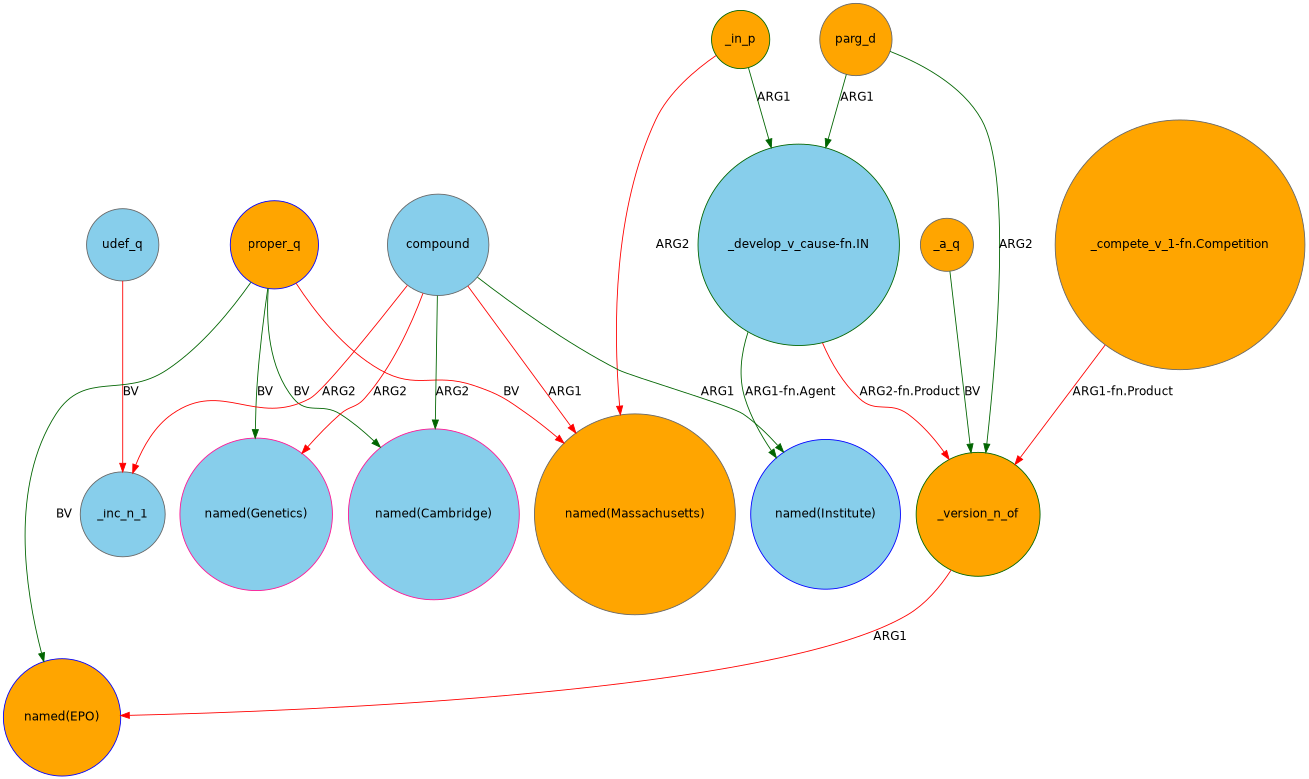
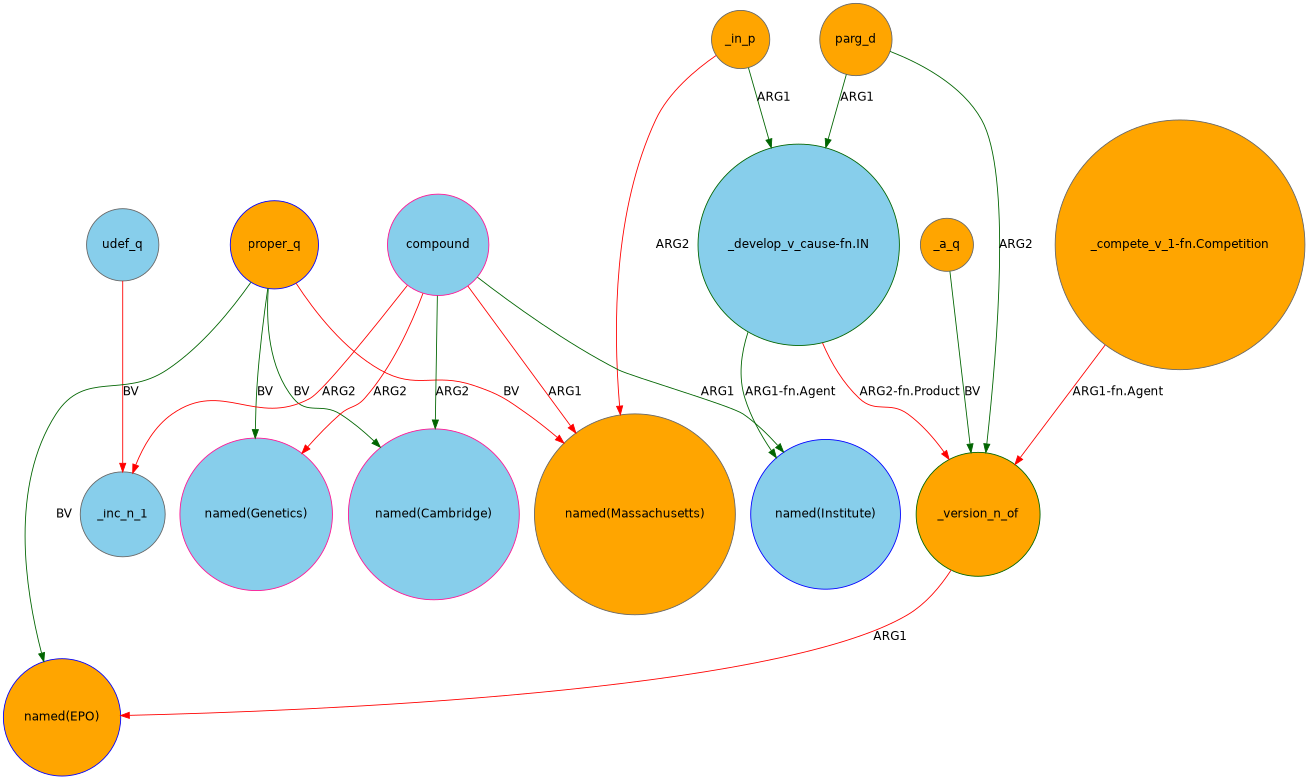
node "_in_p": color darkgreen -> gray40
node "compound": color gray40 -> deeppink
edge "_compete_v_1-fn.Competition" -> "_version_n_of": label "ARG1-fn.Product" -> "ARG1-fn.Agent"
